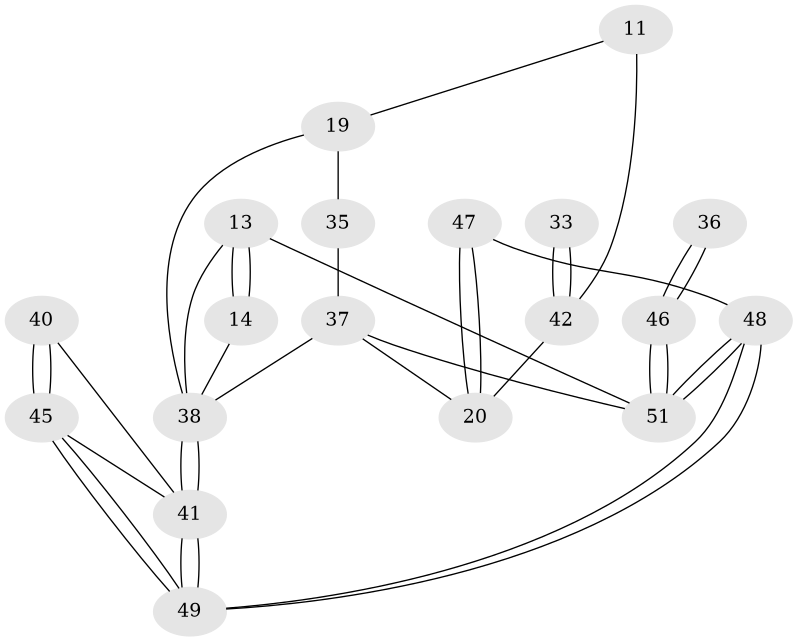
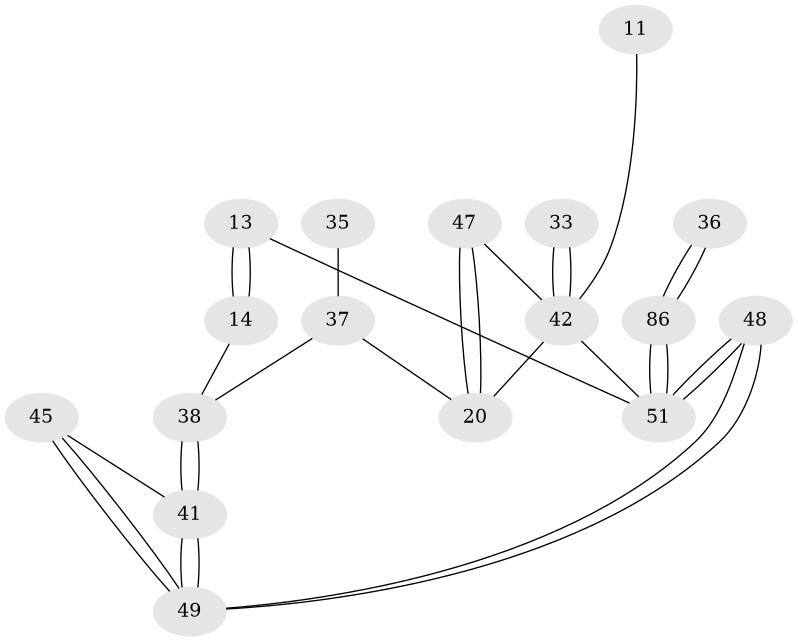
node "19": removed
edge "47" -- "48": now "47" -- "42"
edge "13" -- "38": removed
node "40": removed
node "46": label "46" -> "86"
edge "37" -- "51": now "42" -- "51"
